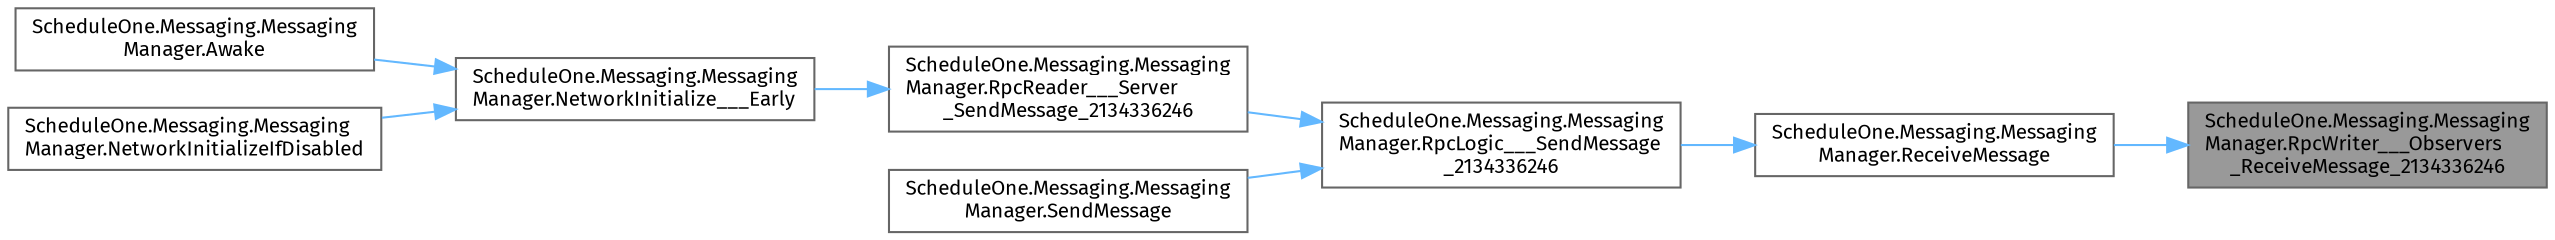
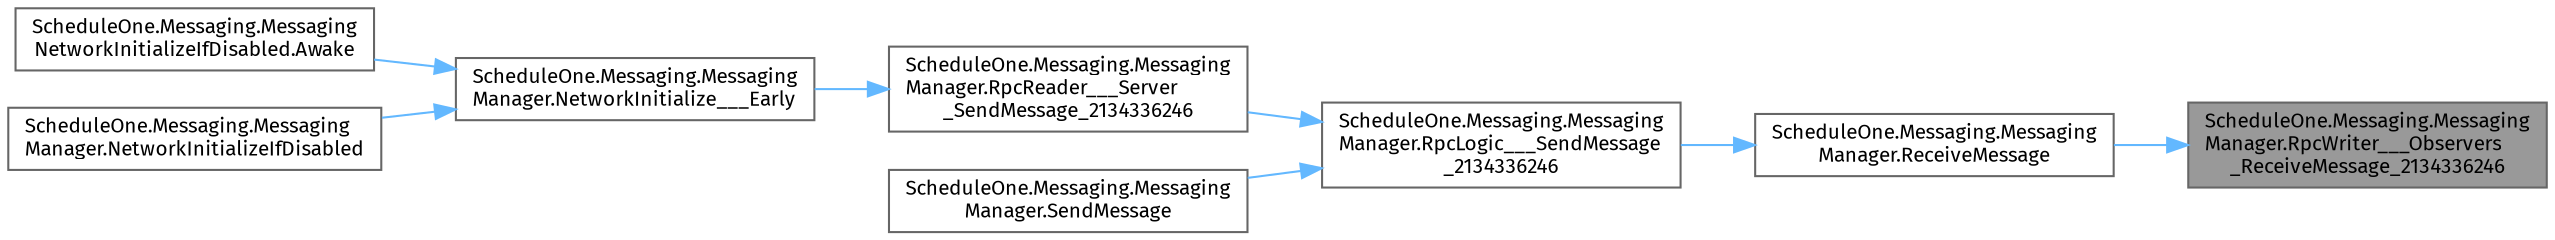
node "ScheduleOne.Messaging.Messaging Manager.Awake": label "ScheduleOne.Messaging.Messaging Manager.Awake" -> "ScheduleOne.Messaging.Messaging NetworkInitializeIfDisabled.Awake"
